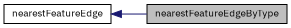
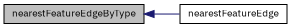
edge "nearestFeatureEdgeByType" -> "nearestFeatureEdge": reversed
